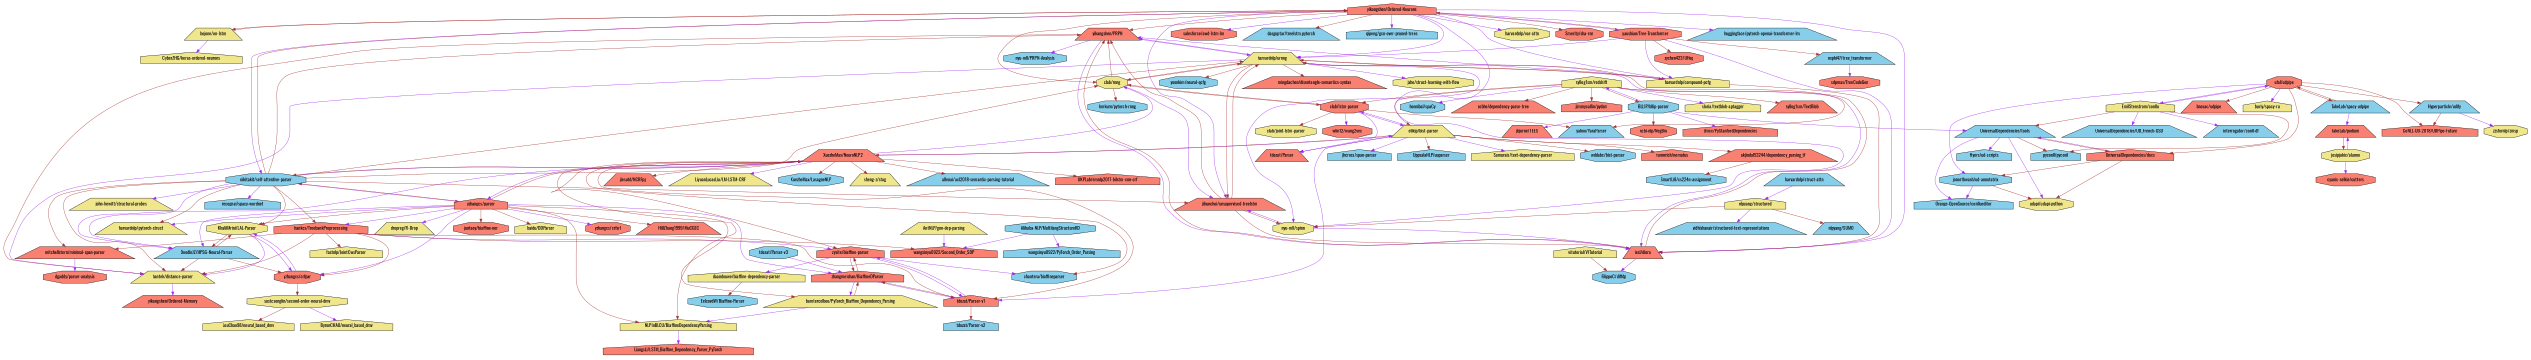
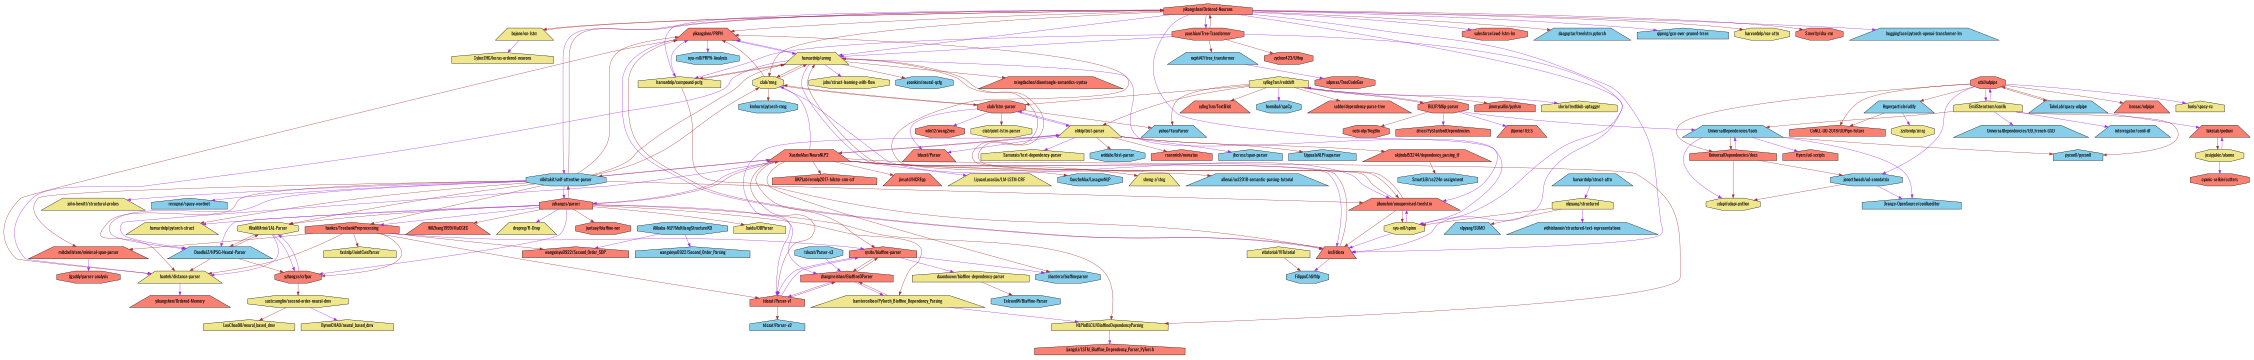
edge "yikangshen/Ordered-Neurons" -> "harvardnlp/var-attn": color purple -> brown
node "BLLIP/bllip-parser": fillcolor skyblue -> salmon
node "ftyers/ud-scripts": fillcolor skyblue -> salmon
node "yzhangcs/crfsrl": removed
node "AntNLP/gnn-dep-parsing": removed
node "wangxinyu0922/PyTorch_Order_Parsing": label "wangxinyu0922/PyTorch_Order_Parsing" -> "wangxinyu0922/Second_Order_Parsing"
